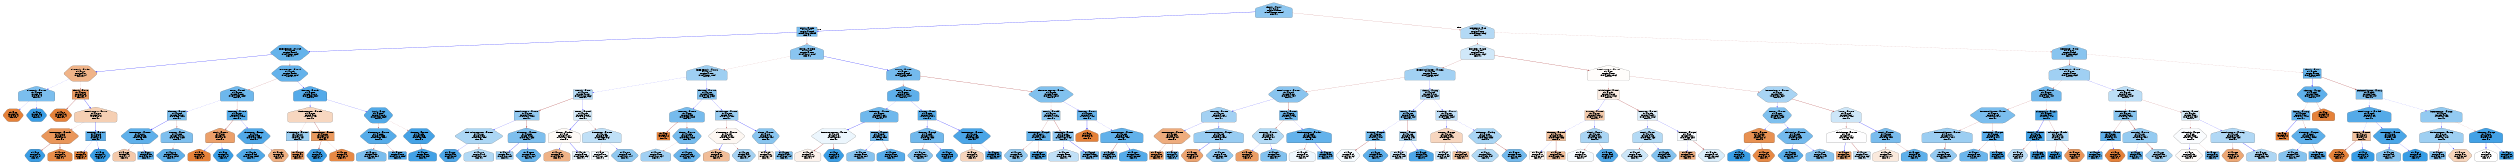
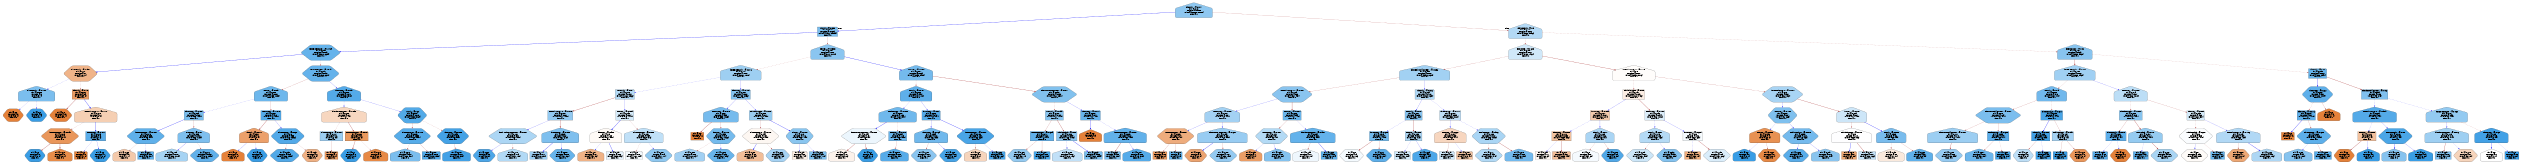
node "gini = 0.459 samples = 1041 value = [580, 1049] class = 1": added
node "gini = 0.405 samples = 185 value = [80, 204] class = 1": removed
node "gini = 0.348 samples = 110 value = [40, 138] class = 1": shape hexagon -> house
